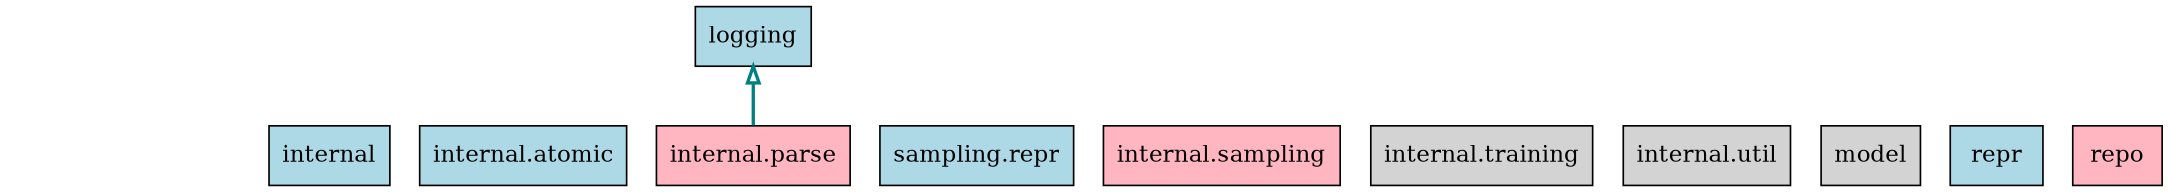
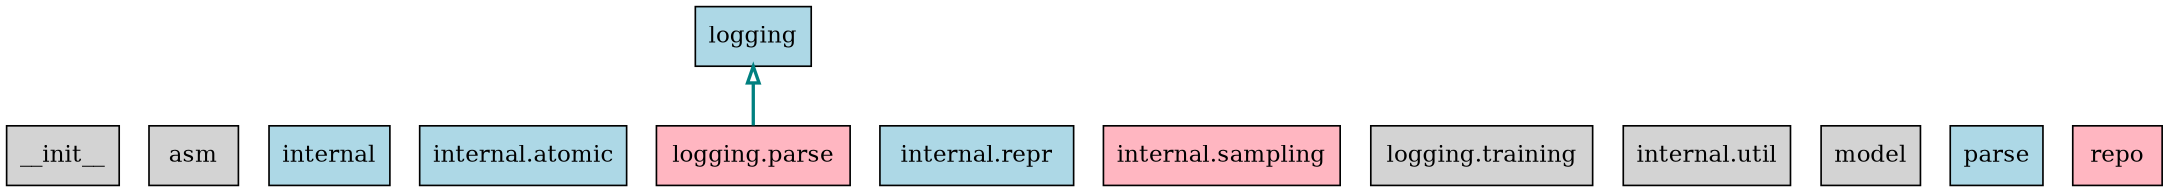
node "__init__": added
node "asm": added
node "internal.parse": label "internal.parse" -> "logging.parse"
node "sampling.repr": label "sampling.repr" -> "internal.repr"
node "internal.training": label "internal.training" -> "logging.training"
node "repr": label "repr" -> "parse"
